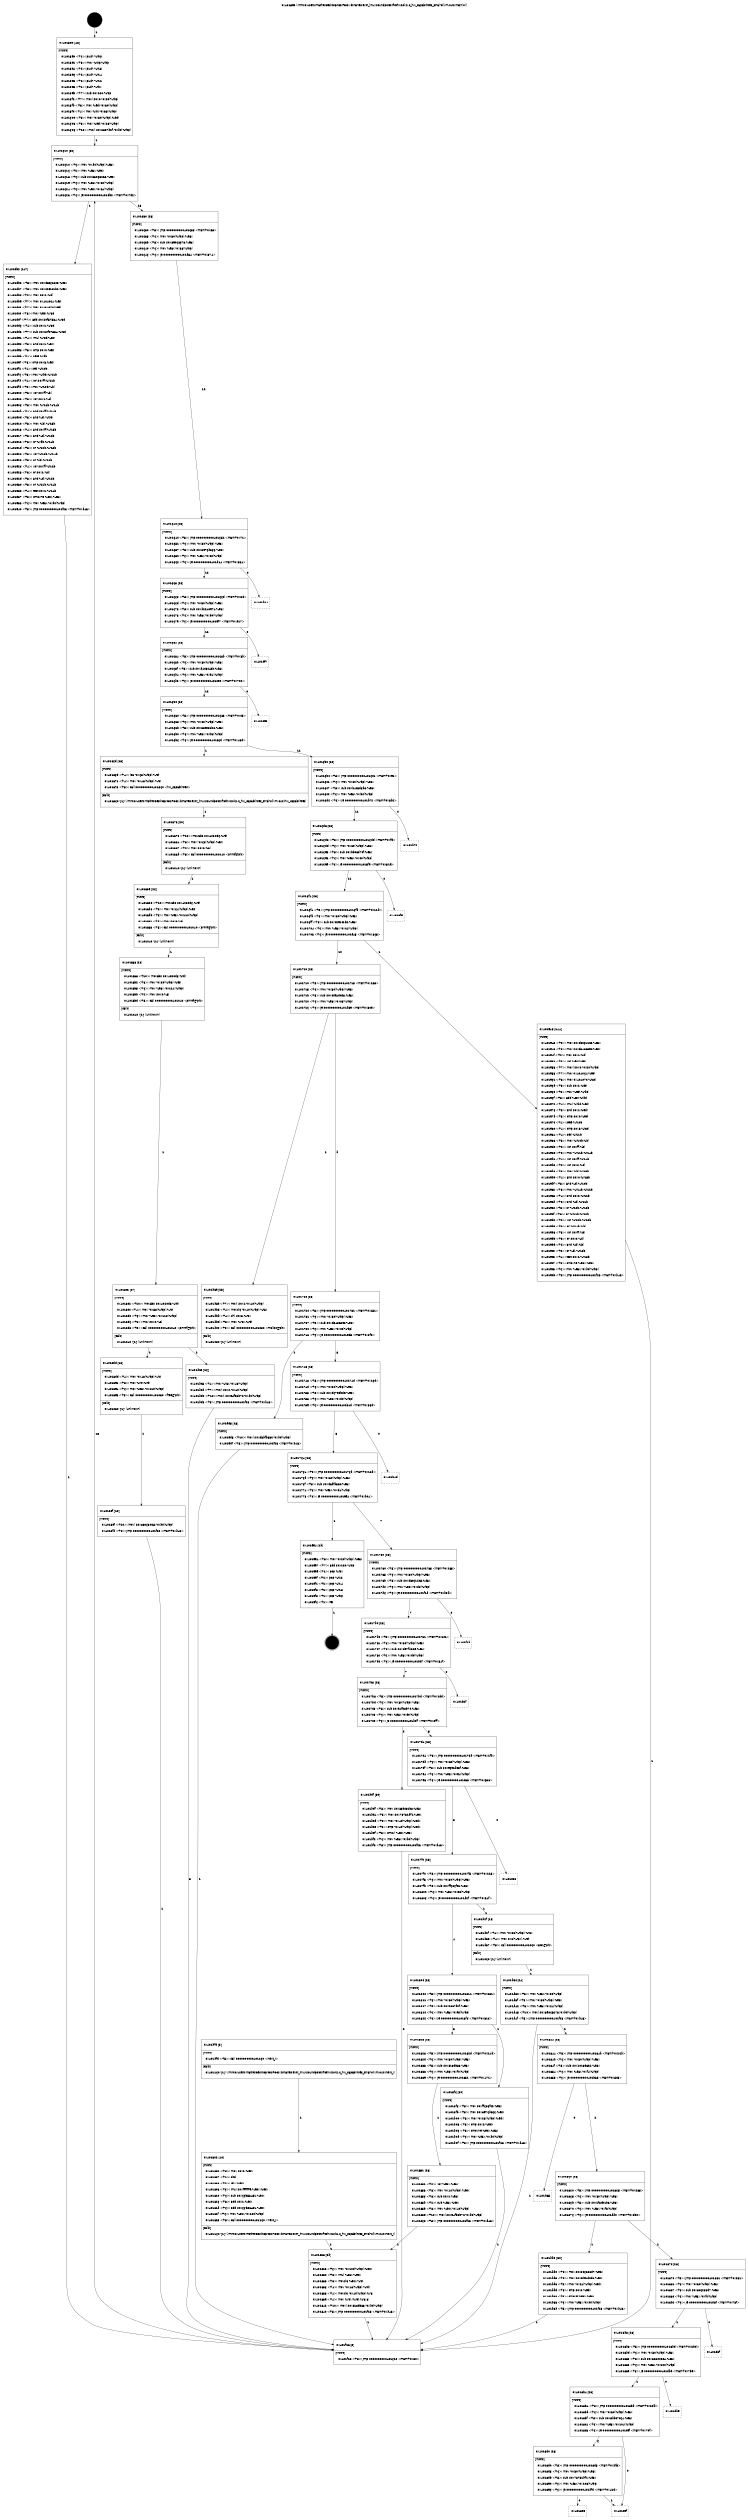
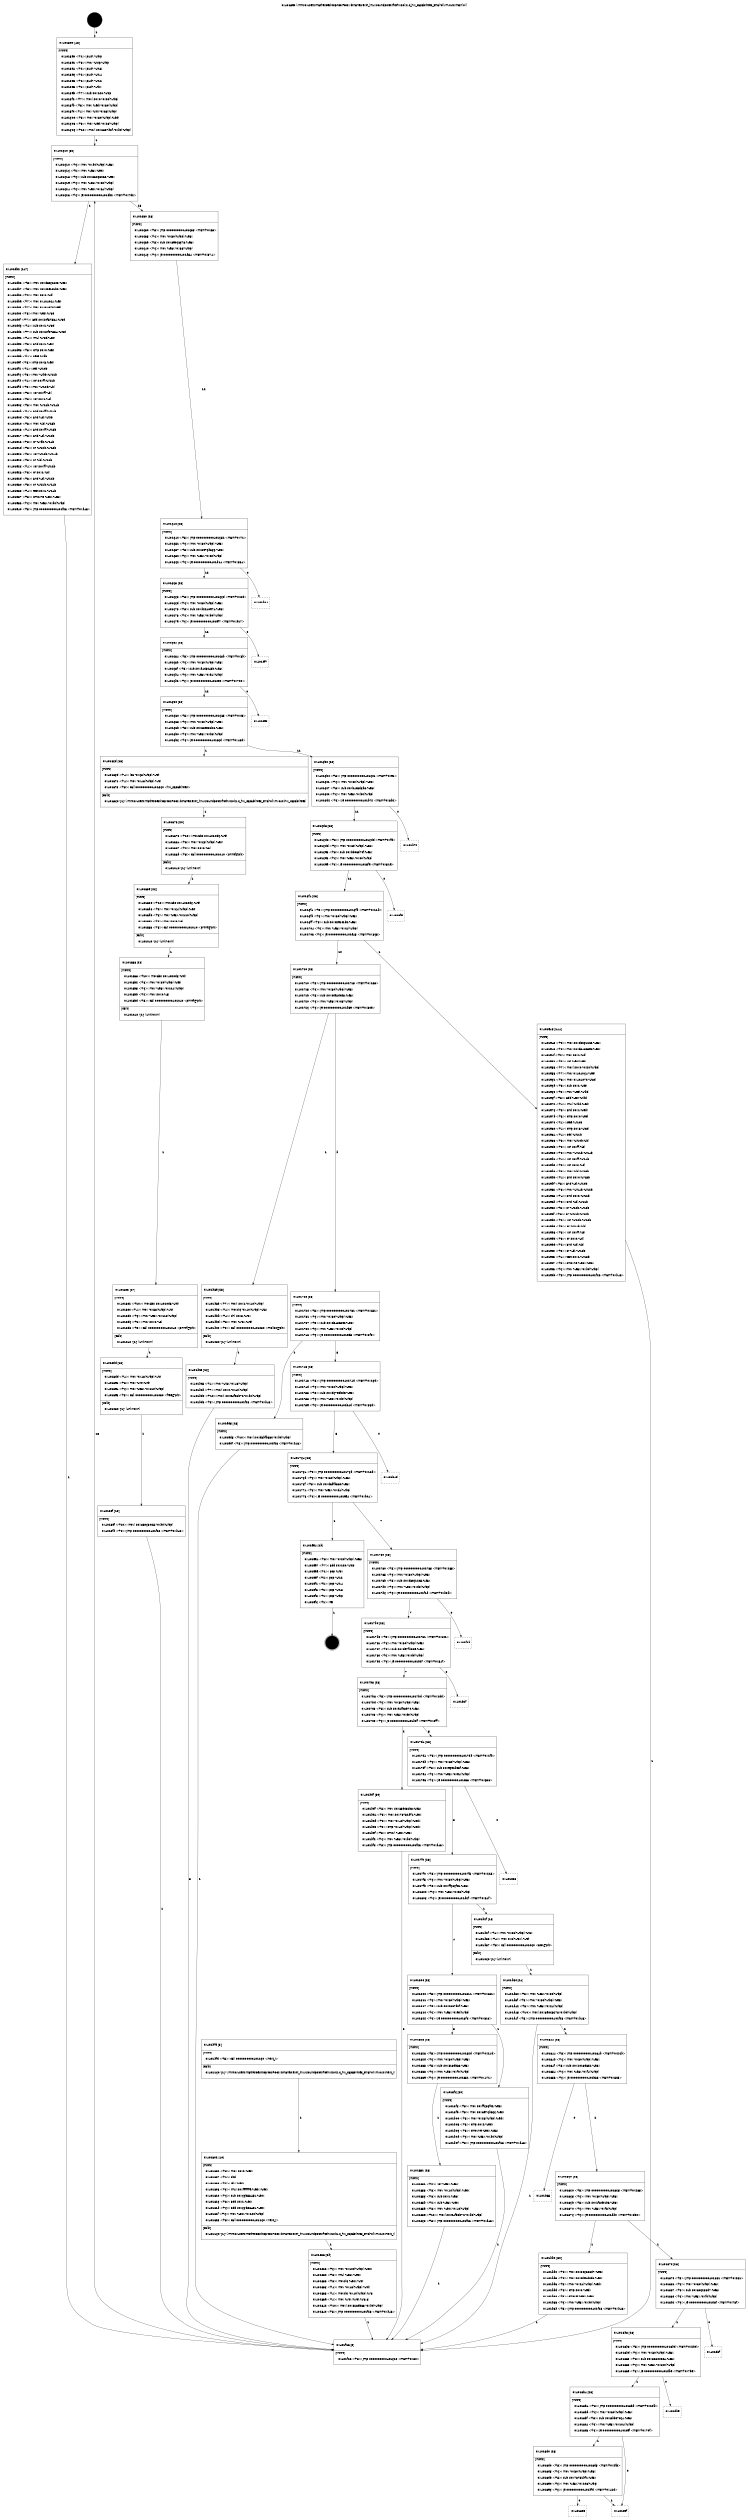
edge "0x401ac2 [27]" -> "0x4019c5 [26]": now "0x4019ae [23]" -> "0x4019c5 [26]"
edge "0x401a51 [28]" -> "0x401a2a [39]": now "0x401a51 [28]" -> "0x401f2a [5]"
edge "0x4018b4 [28]" -> "0x4018d0 [28]": label " 6" -> " 1"
